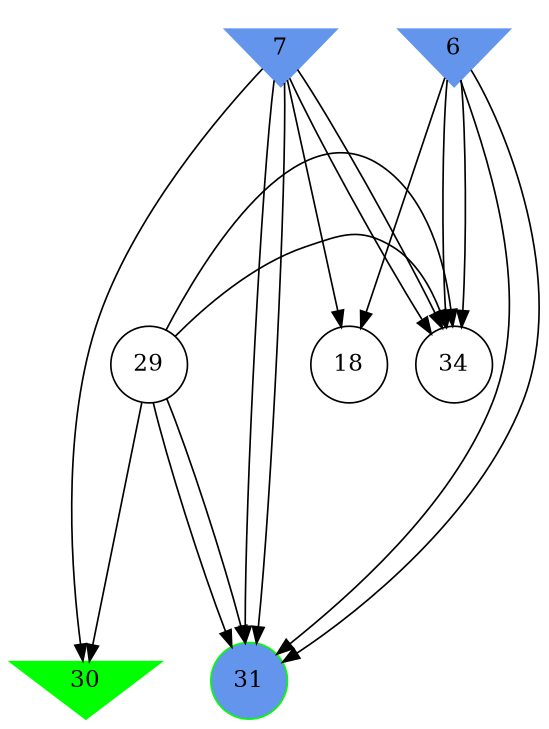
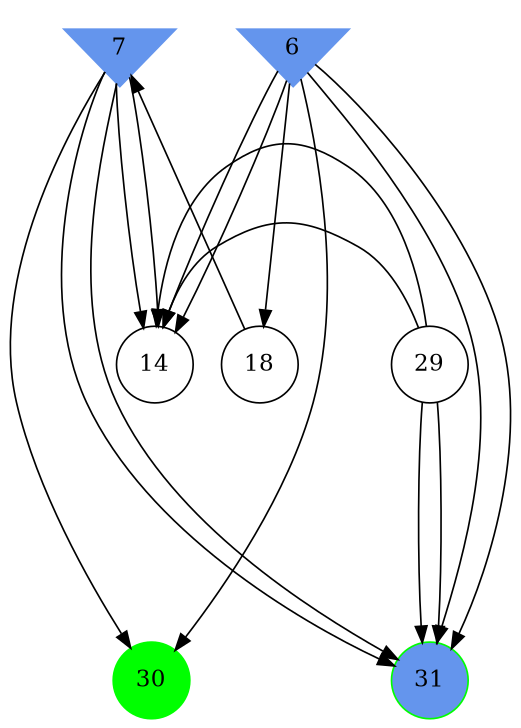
edge "7" -> "18": reversed
node "34": label "34" -> "14"
edge "29" -> "30": now "6" -> "30"
node "30": shape invtriangle -> circle
